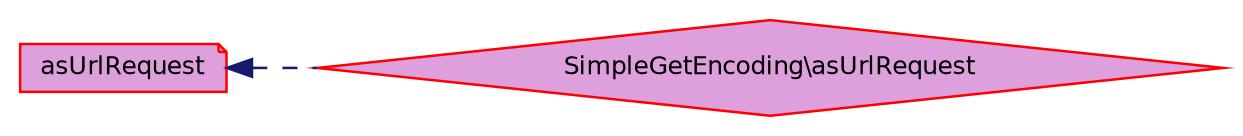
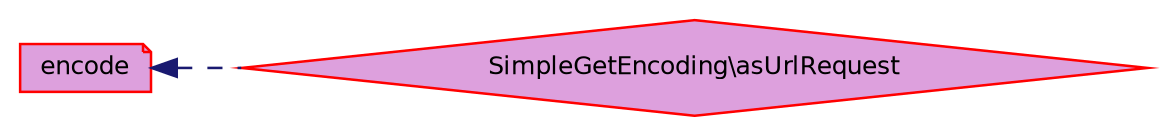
node "asUrlRequest": label "asUrlRequest" -> "encode"
